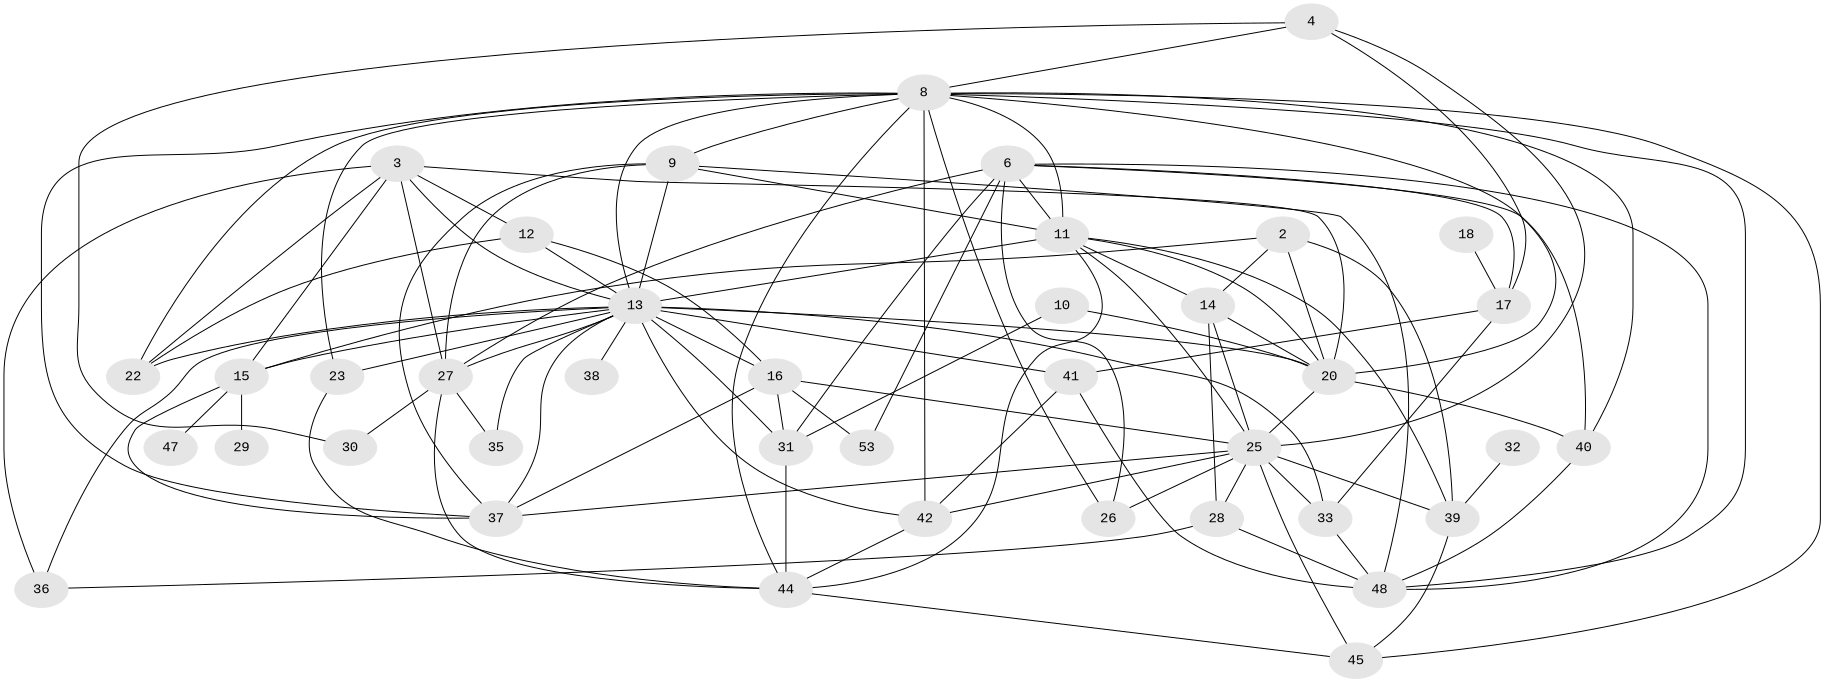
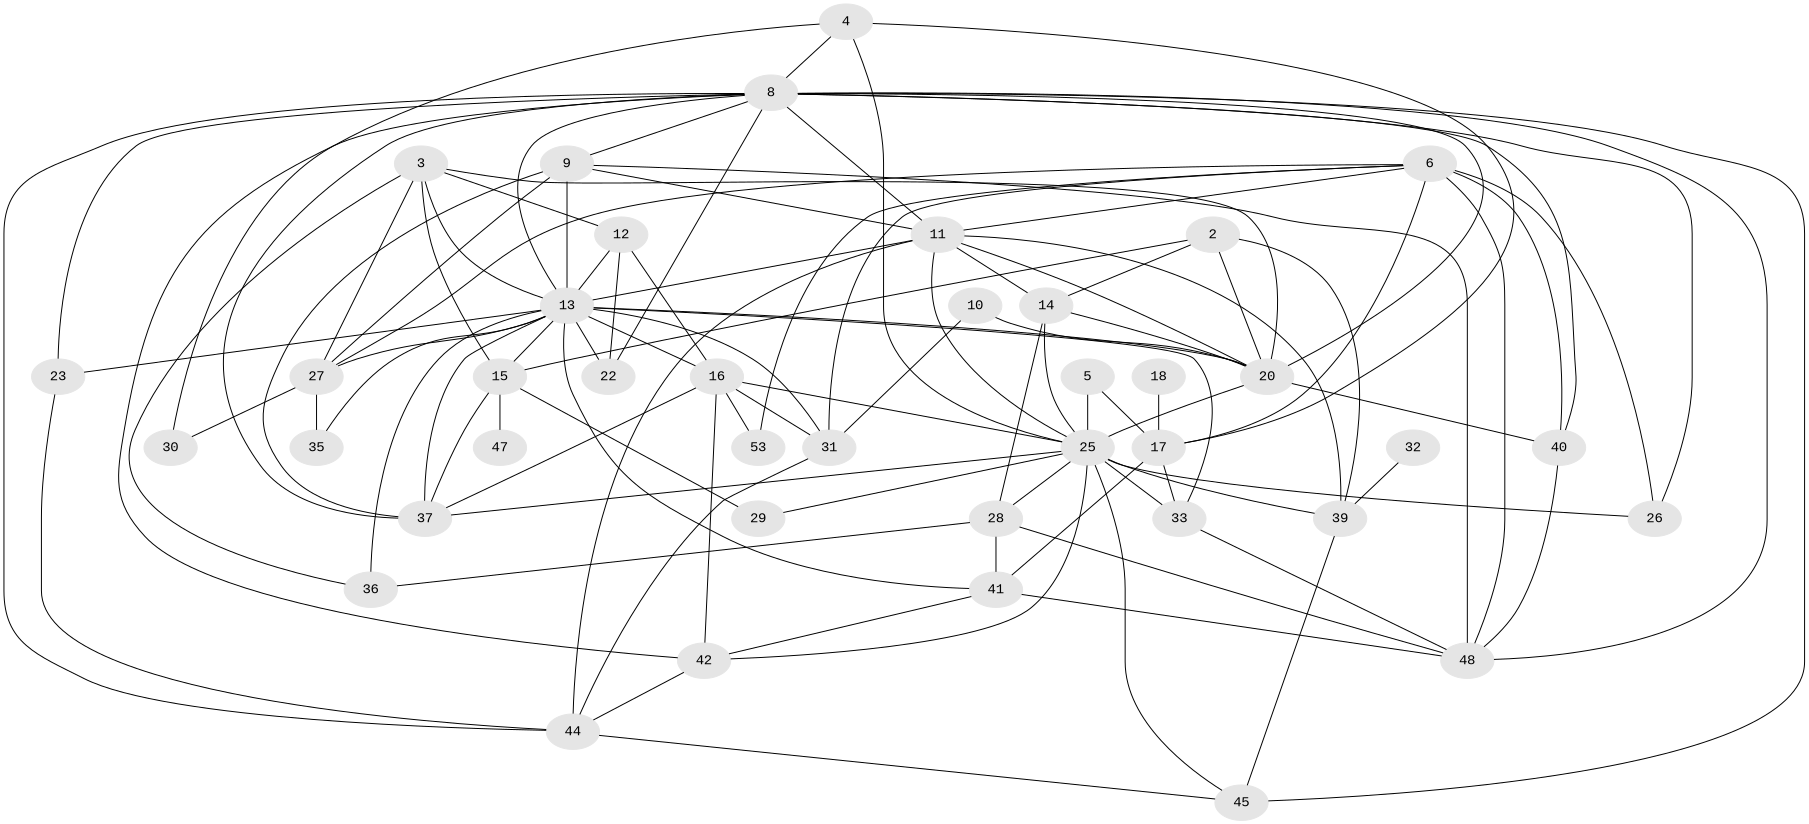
edge "3" -- "22": removed
node "38": removed
node "5": added
edge "13" -- "42": now "16" -- "42"
edge "25" -- "29": added
edge "27" -- "44": removed
edge "28" -- "41": added
